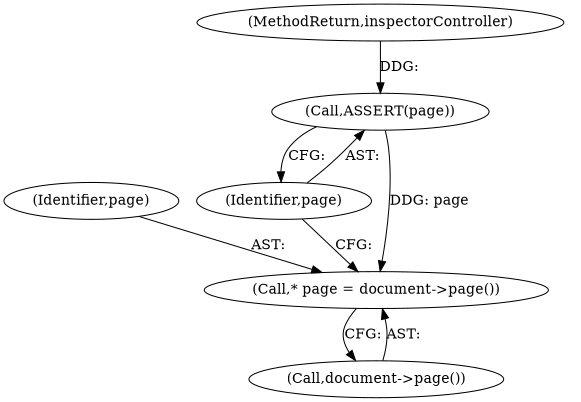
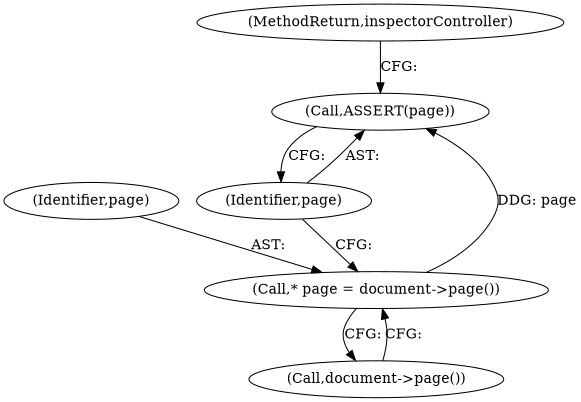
edge "(MethodReturn,inspectorController)" -> "(Call,ASSERT(page))": label "DDG: " -> "CFG: "
edge "(Call,ASSERT(page))" -> "(Call,* page = document->page())": reversed
edge "(Call,document->page())" -> "(Call,* page = document->page())": label "AST: " -> "CFG: "
